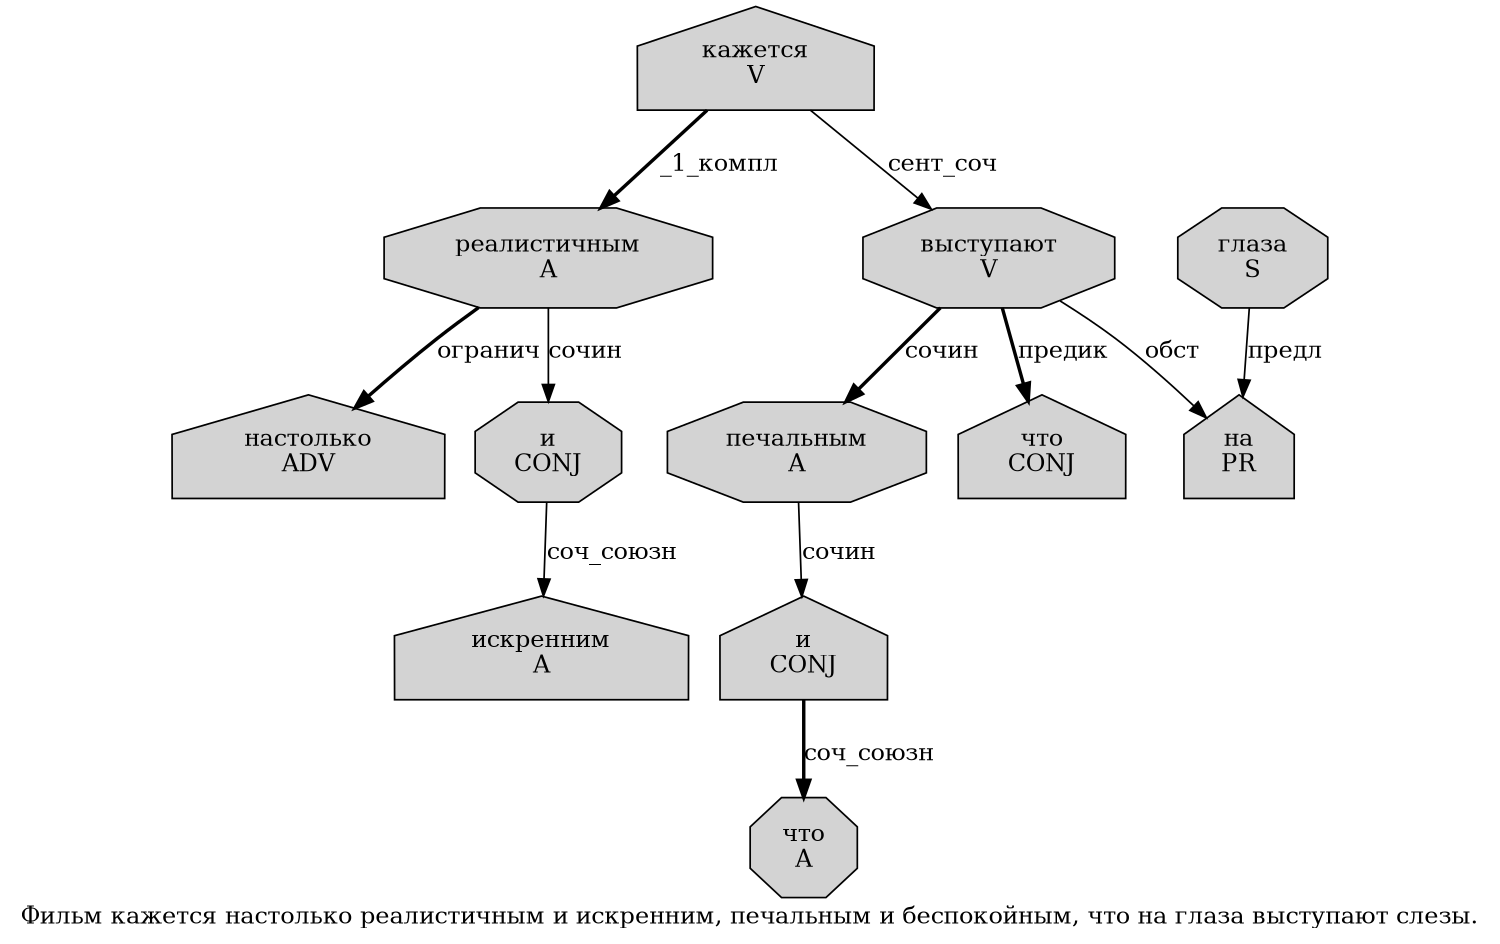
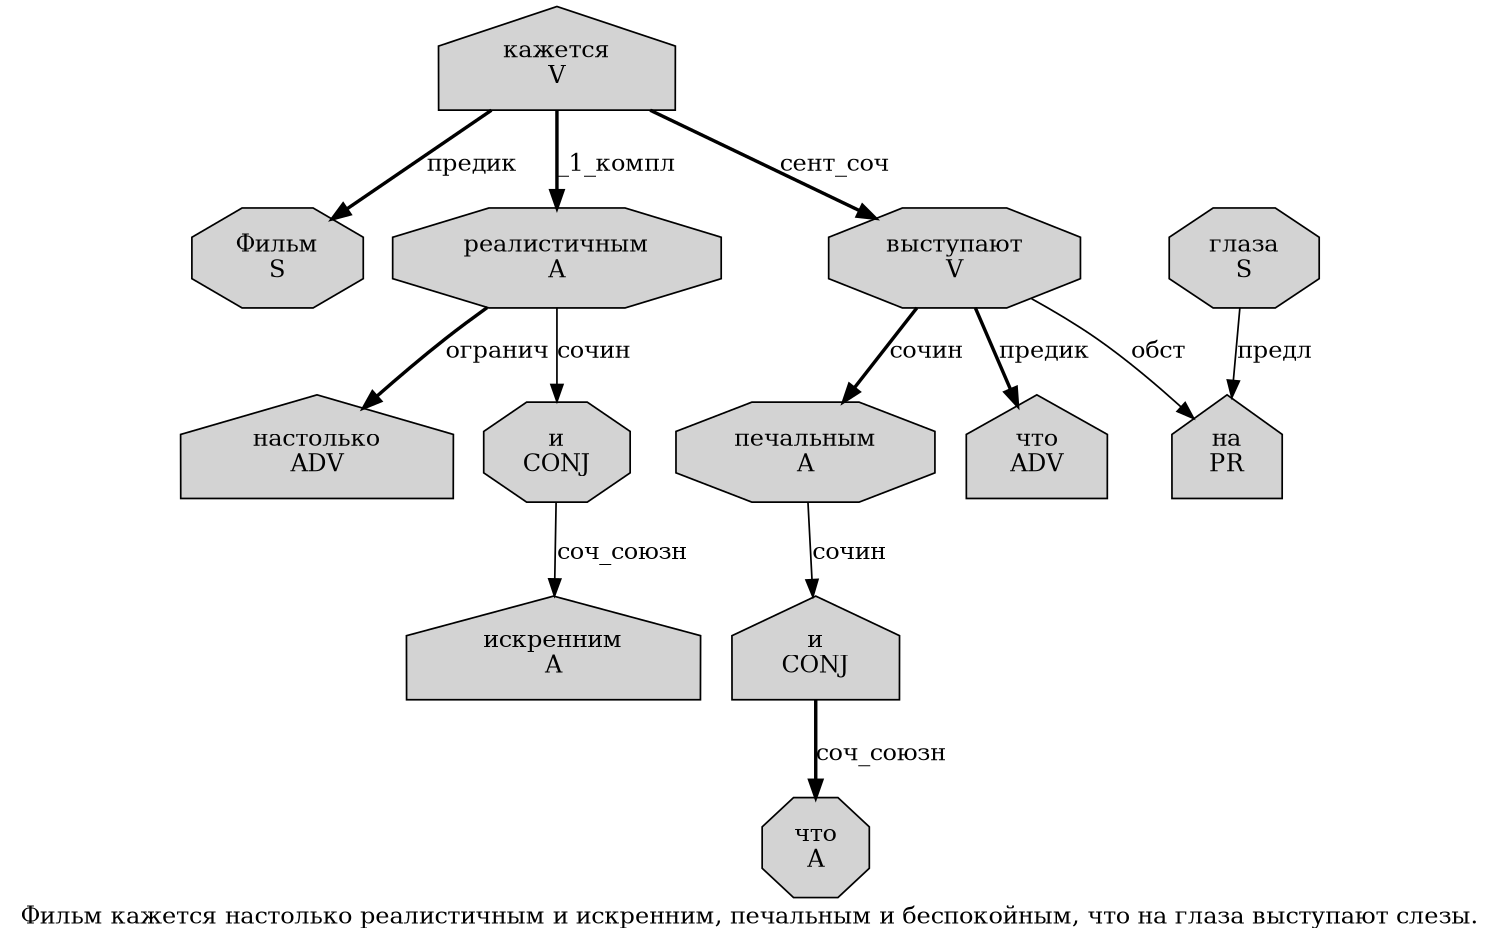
edge "кажется V" -> "выступают V": style solid -> bold
node "Фильм S": added
node "что CONJ": label "что CONJ" -> "что ADV"
